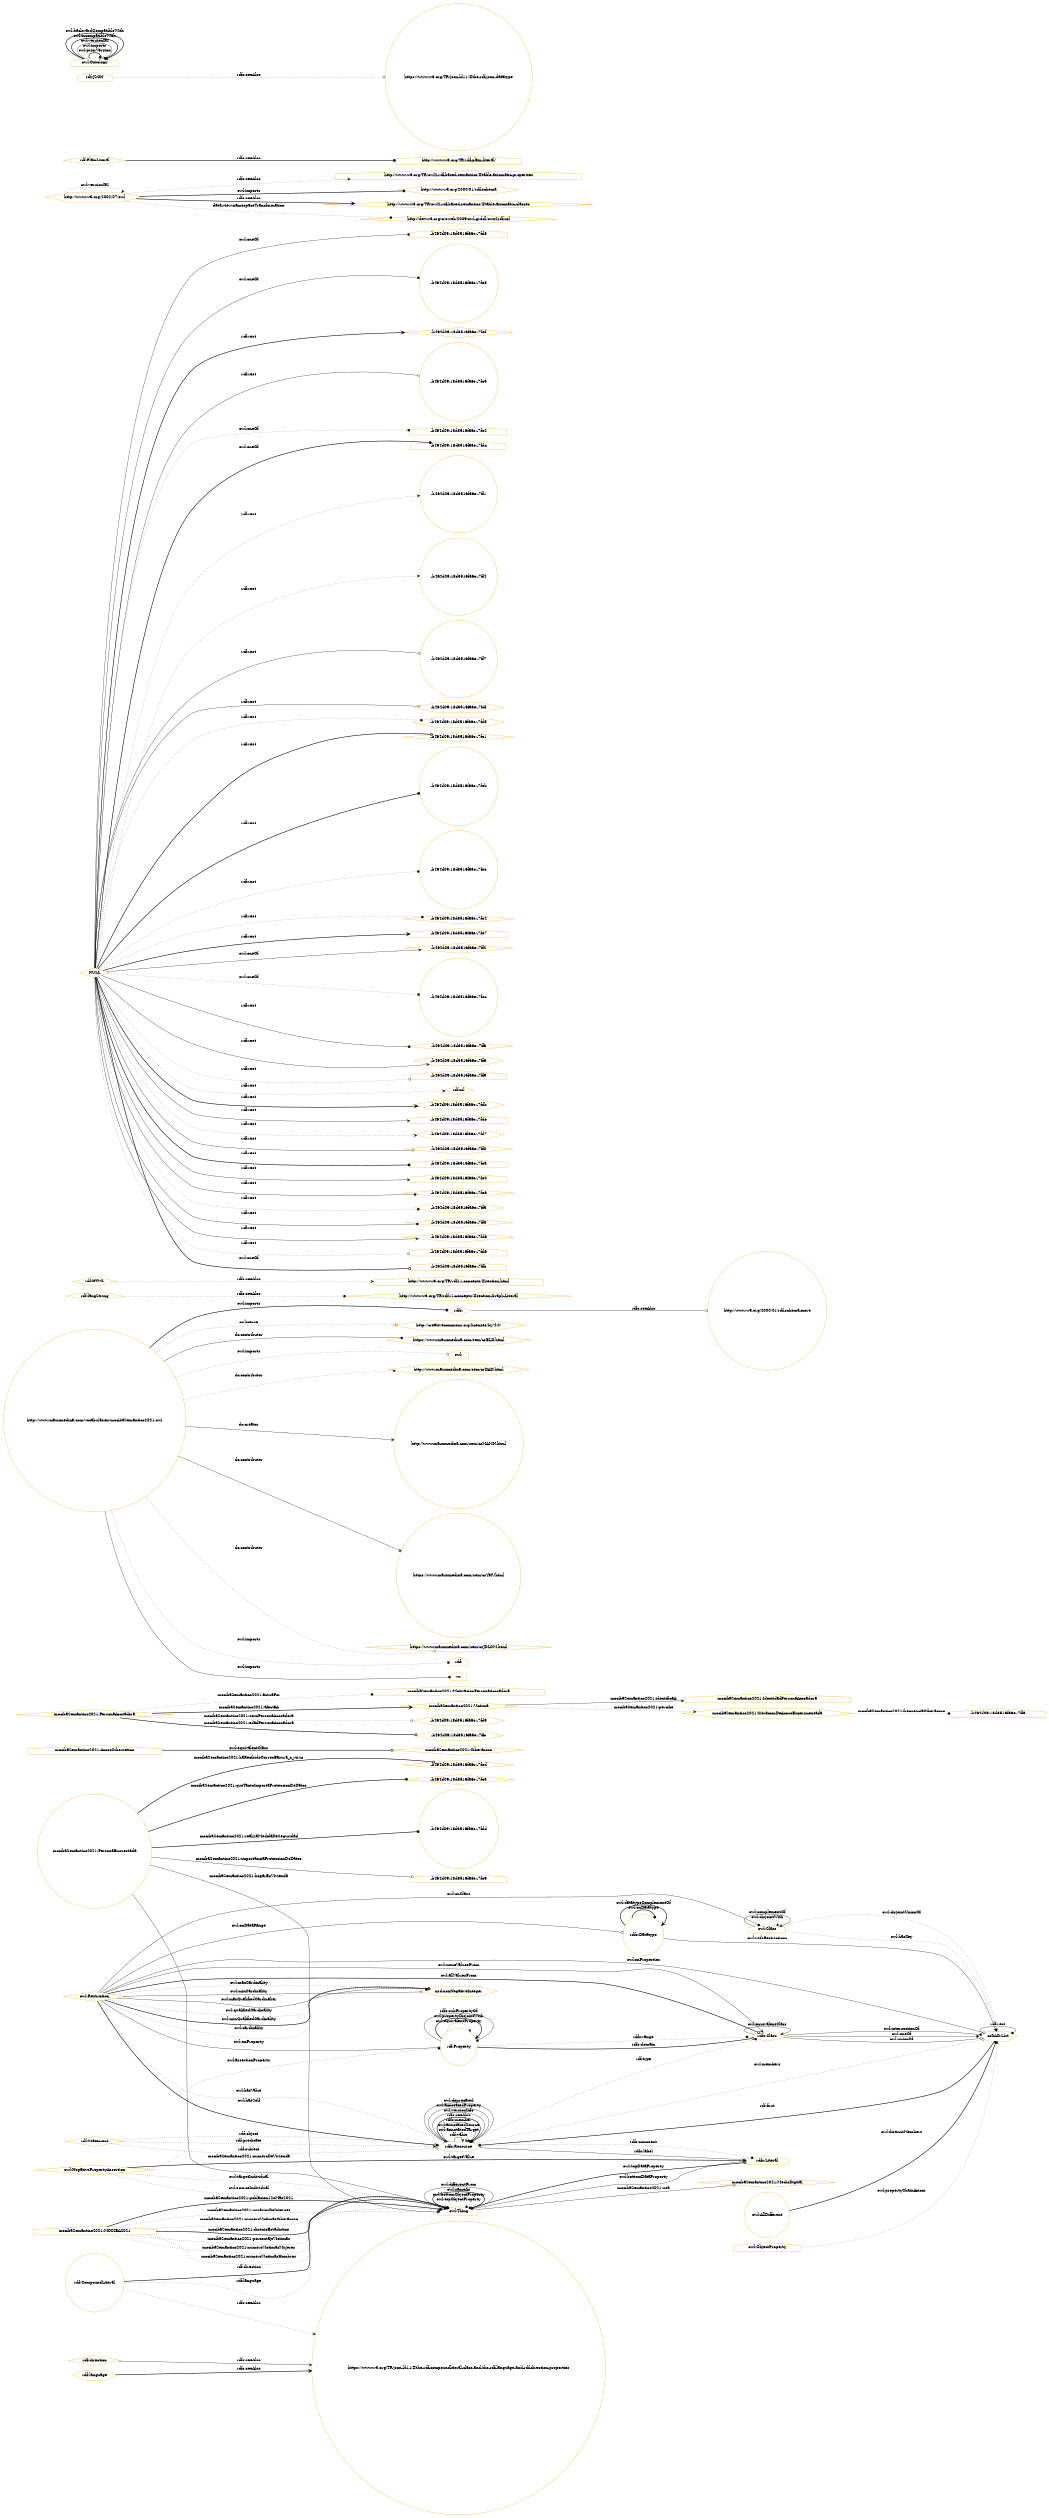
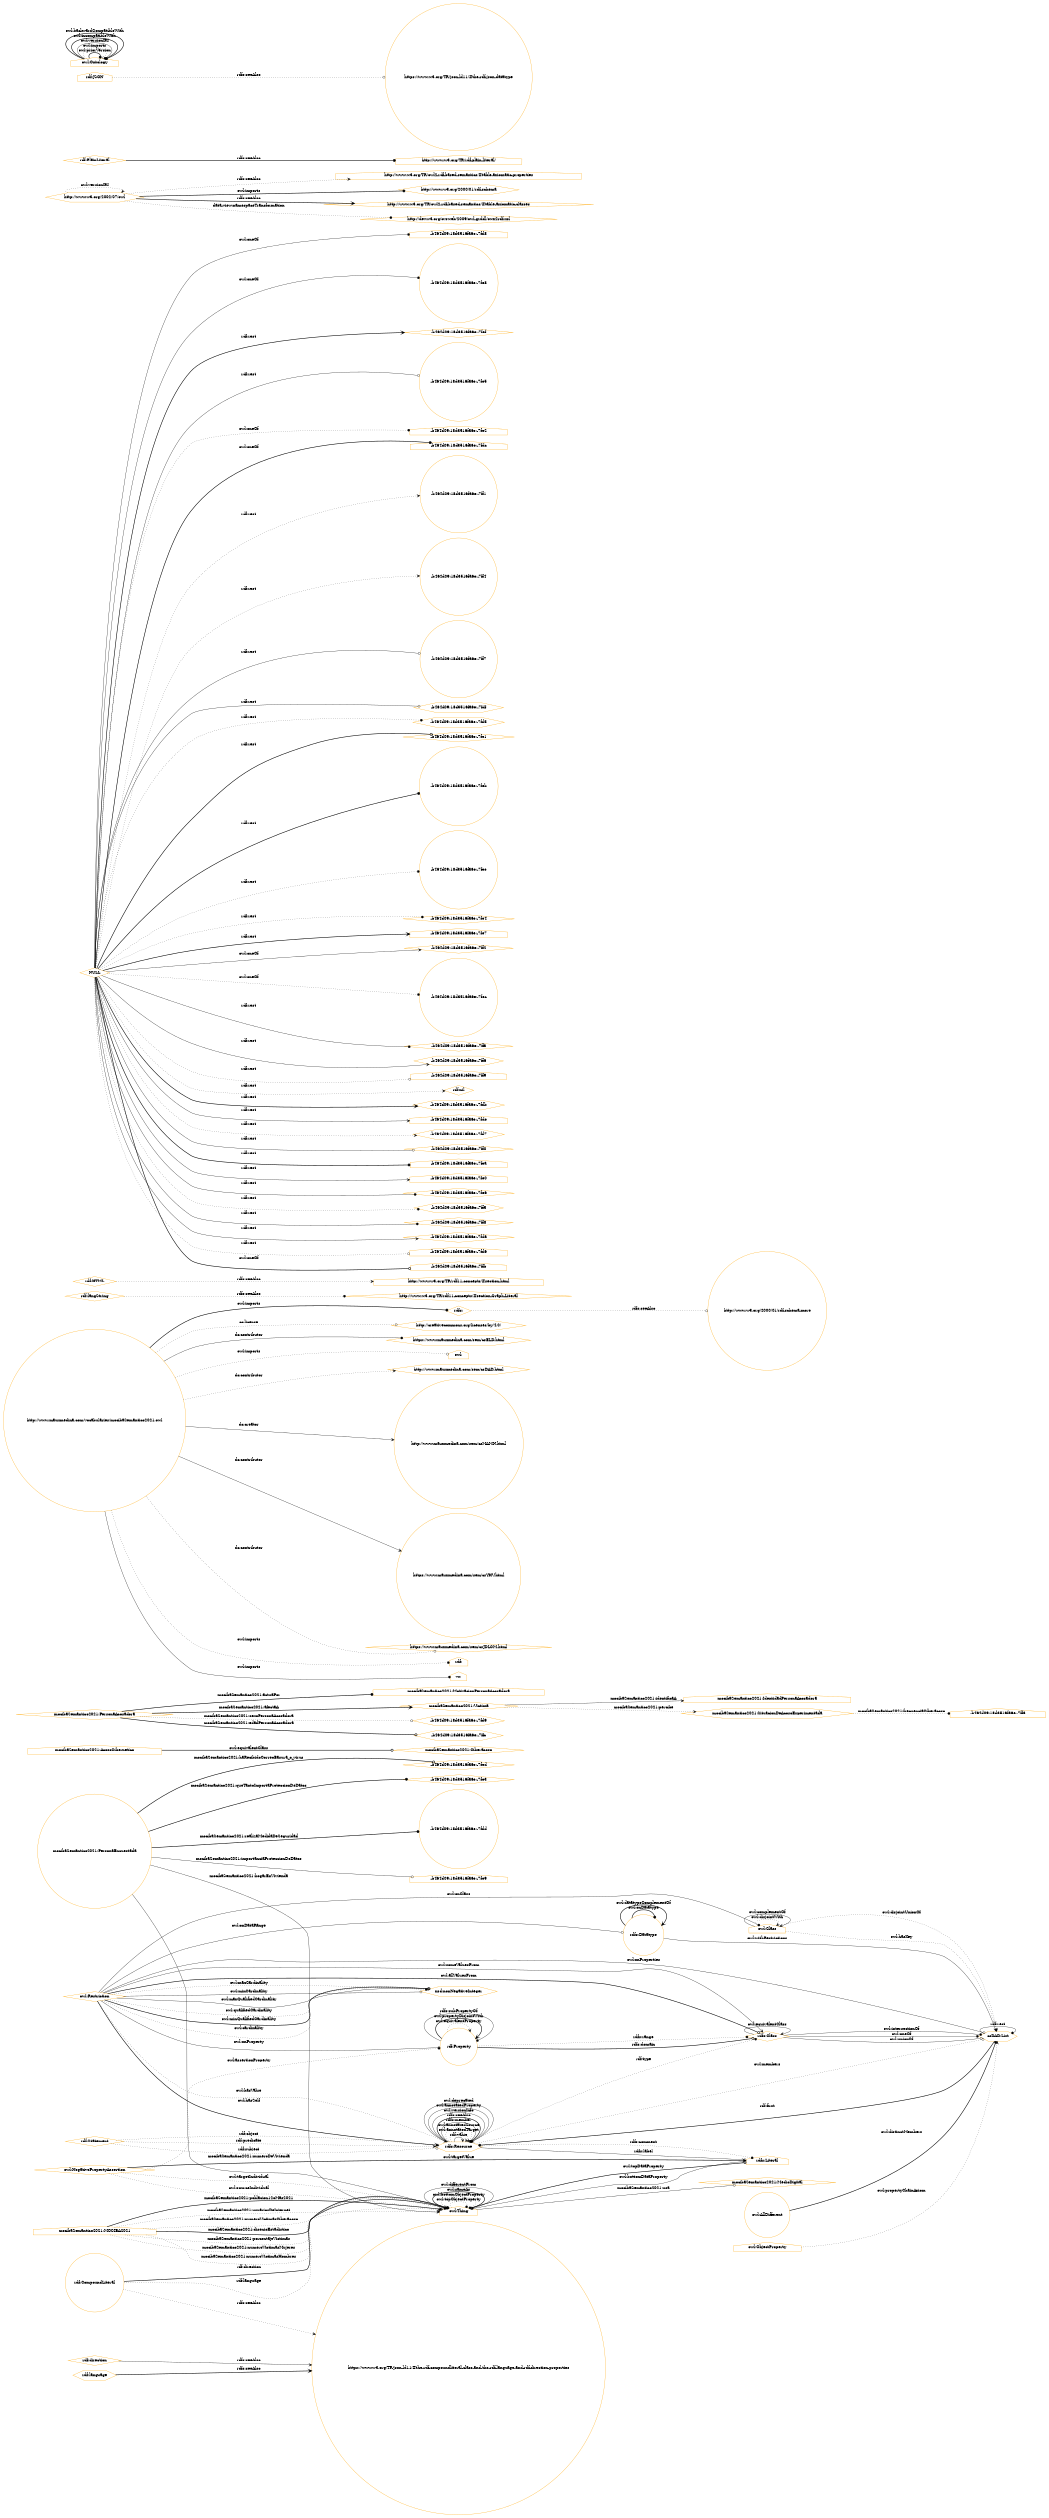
edge "rdfs:" -> "http://www.w3.org/2000/01/rdf-schema-more": style solid -> dotted
edge "mocibaSemantico2021:PersonaAcosadora" -> "mocibaSemantico2021:MotivacionPersonaAcosadora": style dotted -> bold
